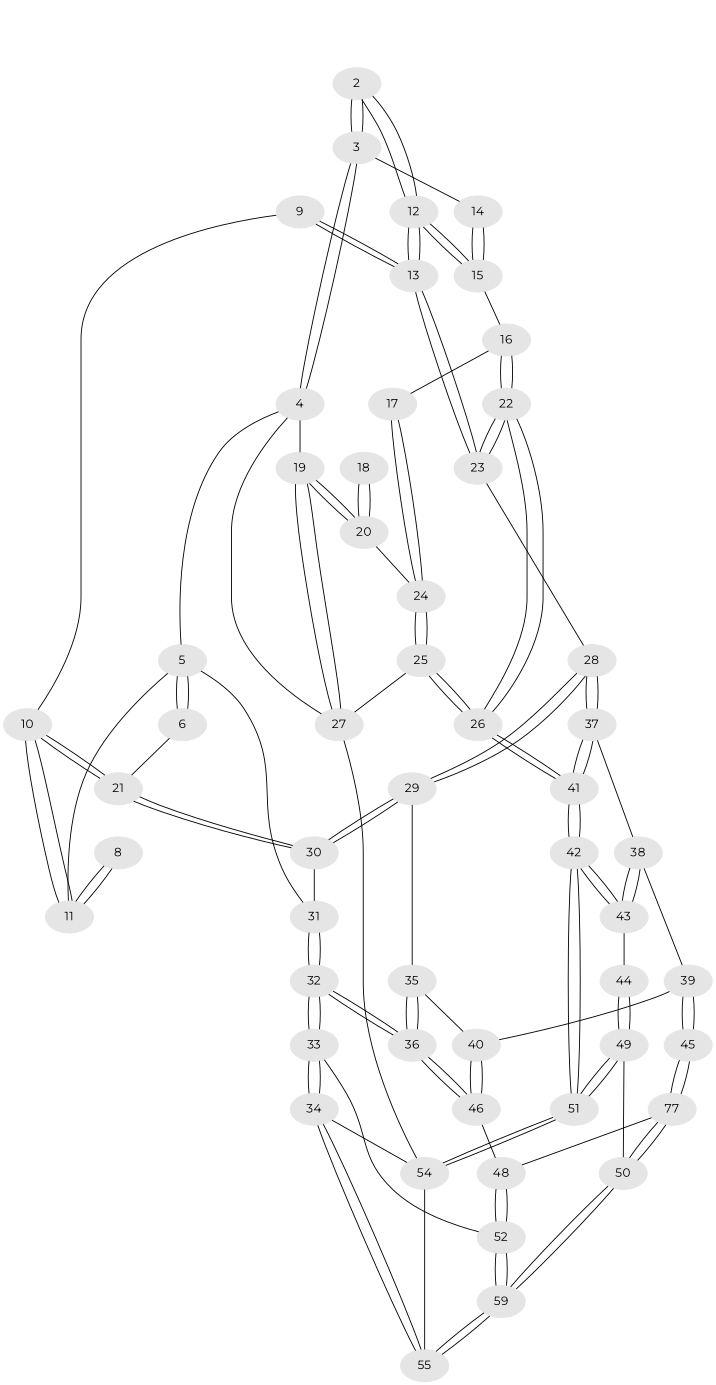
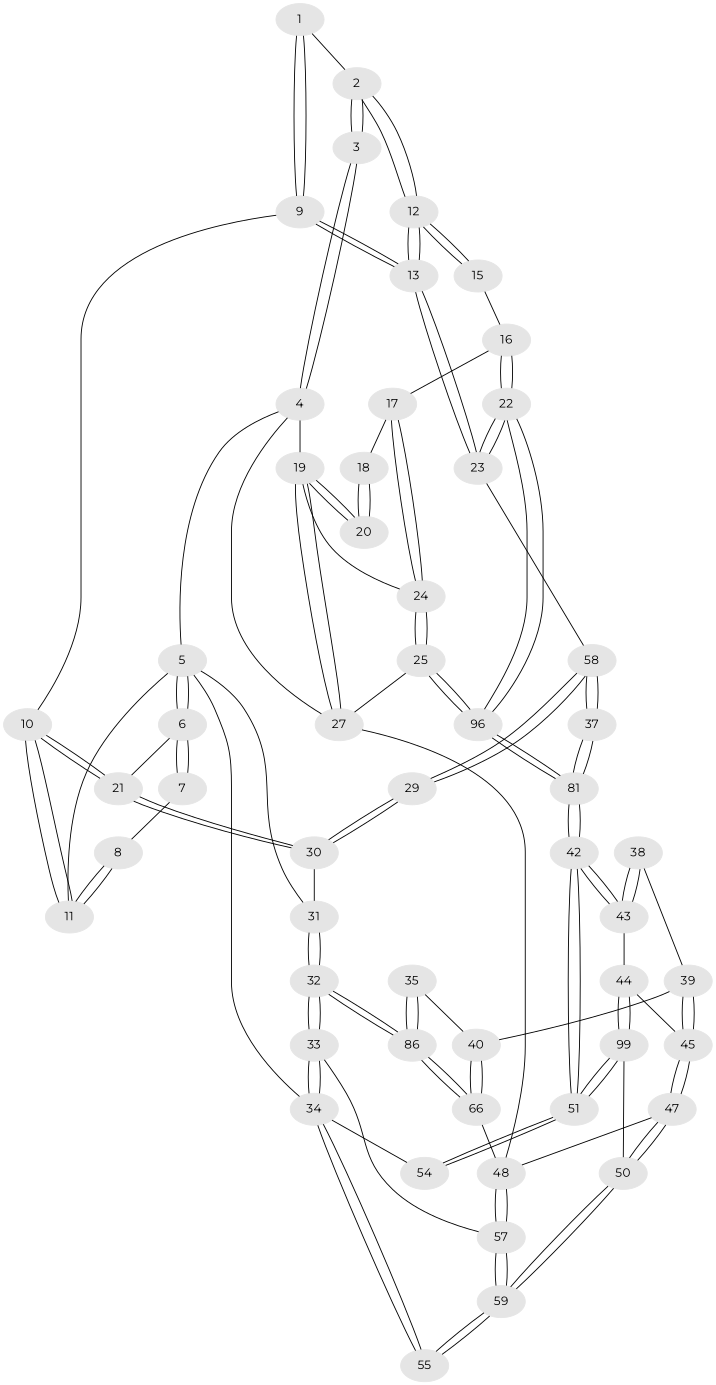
node "1": added
node "14": removed
edge "17" -- "18": added
edge "20" -- "24": now "19" -- "24"
node "28": label "28" -> "58"
node "26": label "26" -> "96"
node "7": added
node "41": label "41" -> "81"
edge "37" -- "38": removed
edge "29" -- "35": removed
edge "5" -- "34": added
edge "27" -- "54": now "27" -- "48"
edge "44" -- "45": added
node "36": label "36" -> "86"
node "49": label "49" -> "99"
node "46": label "46" -> "66"
node "77": label "77" -> "47"
node "52": label "52" -> "57"
edge "54" -- "55": removed
